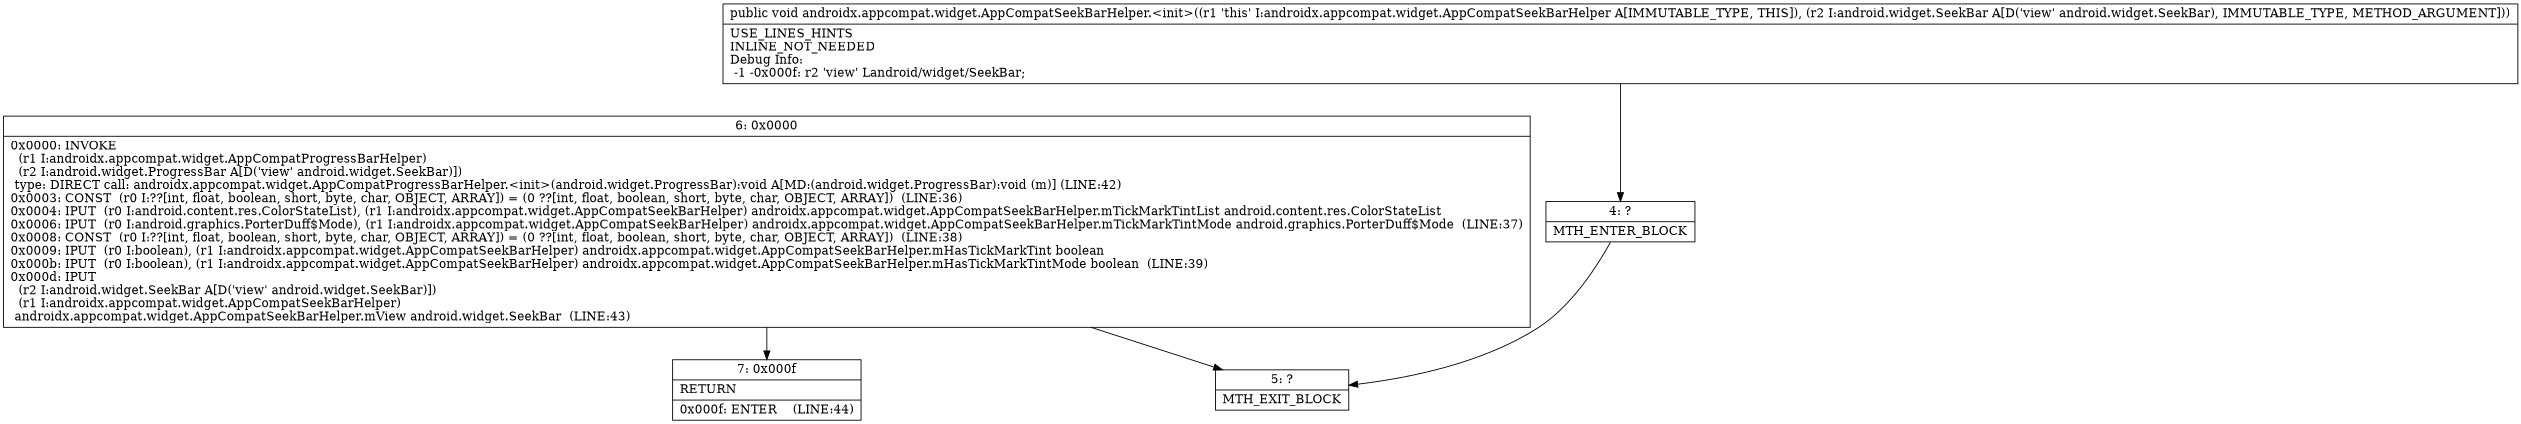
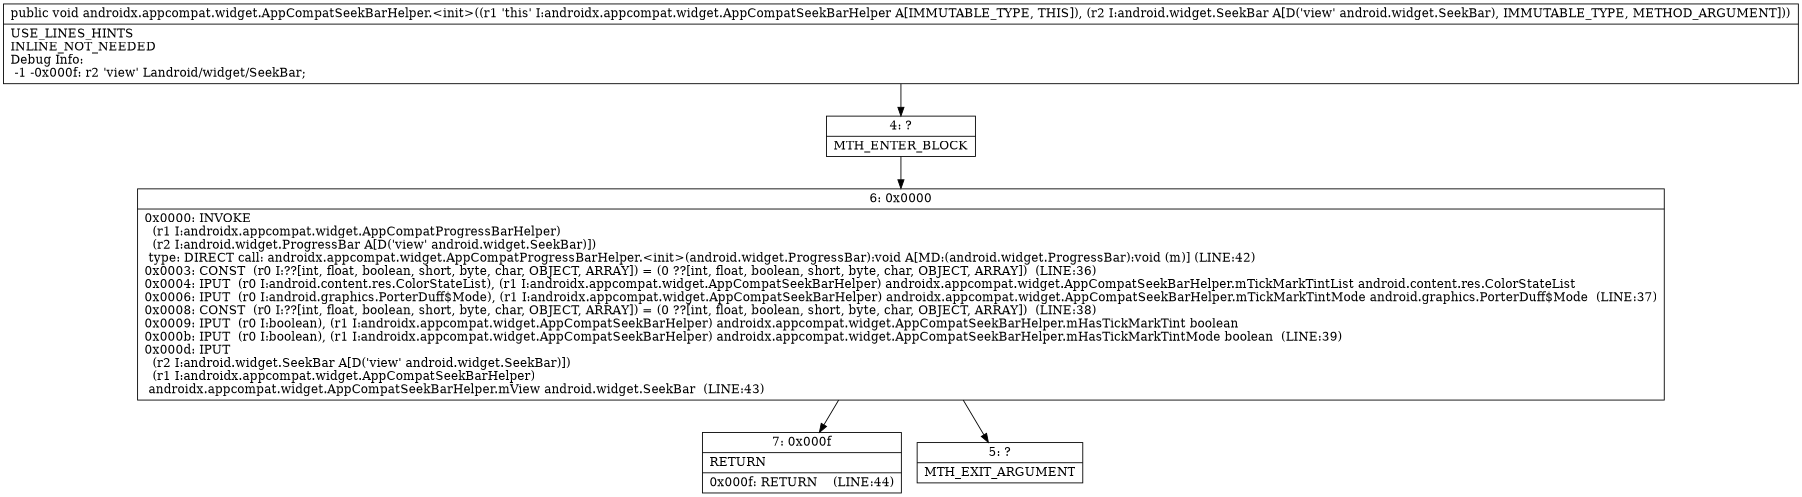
edge "4: ?" -> "5: ?": now "4: ?" -> "6: 0x0000"
node "5: ?": text "MTH_EXIT_BLOCK" -> "MTH_EXIT_ARGUMENT"
node "7: 0x000f": text "0x000f: ENTER    (LINE:44)" -> "0x000f: RETURN    (LINE:44)"
